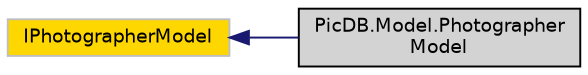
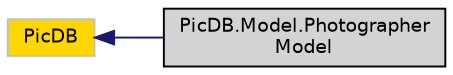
node "IPhotographerModel": label "IPhotographerModel" -> "PicDB"
